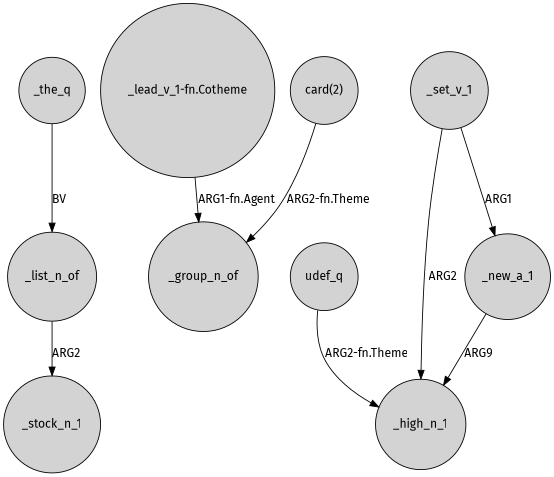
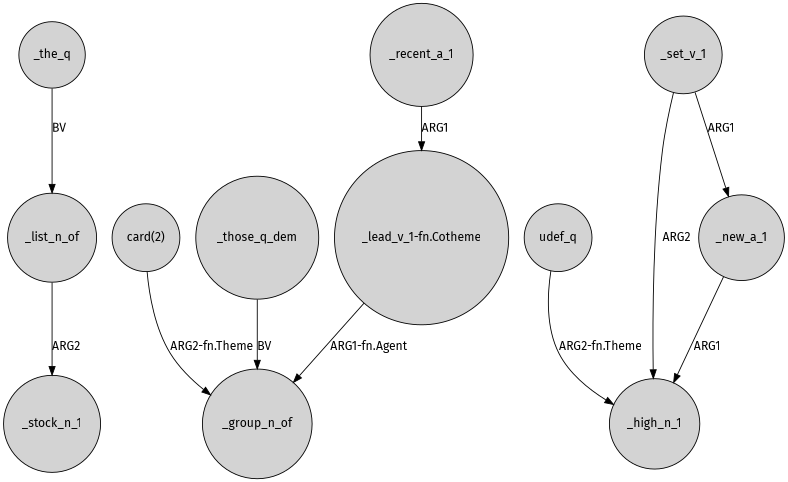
node "_recent_a_1": added
node "_those_q_dem": added
edge "_new_a_1" -> "_high_n_1": label "ARG9" -> "ARG1"
